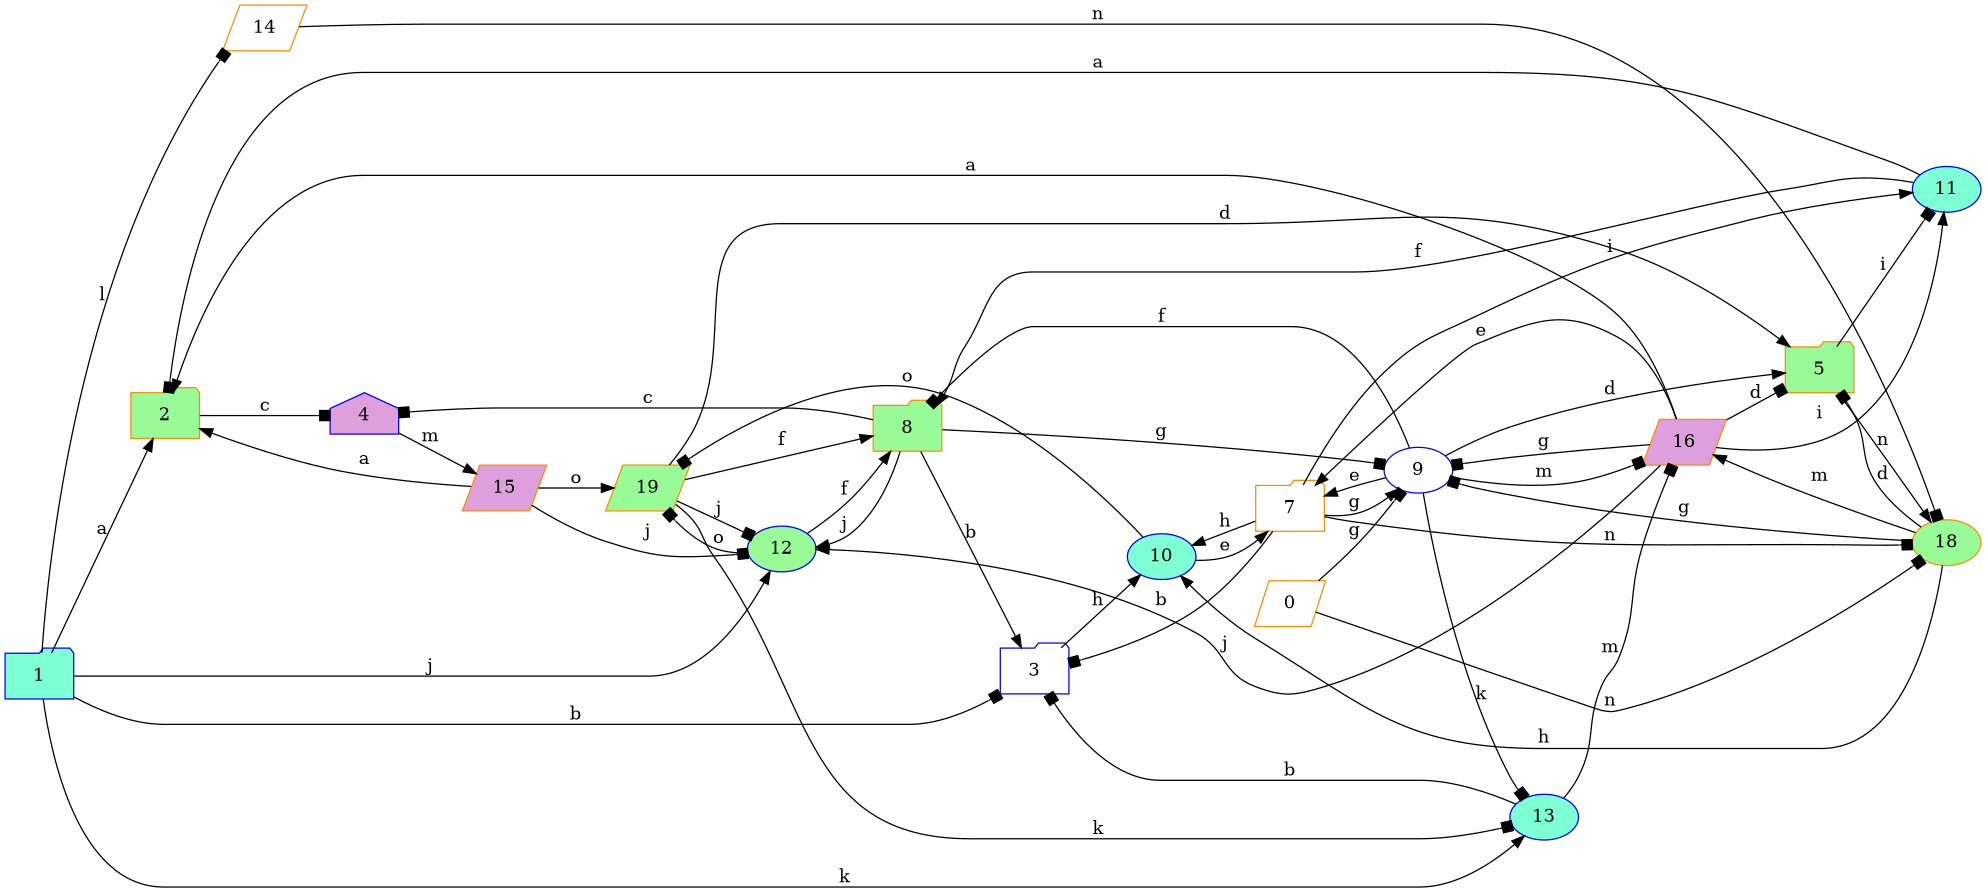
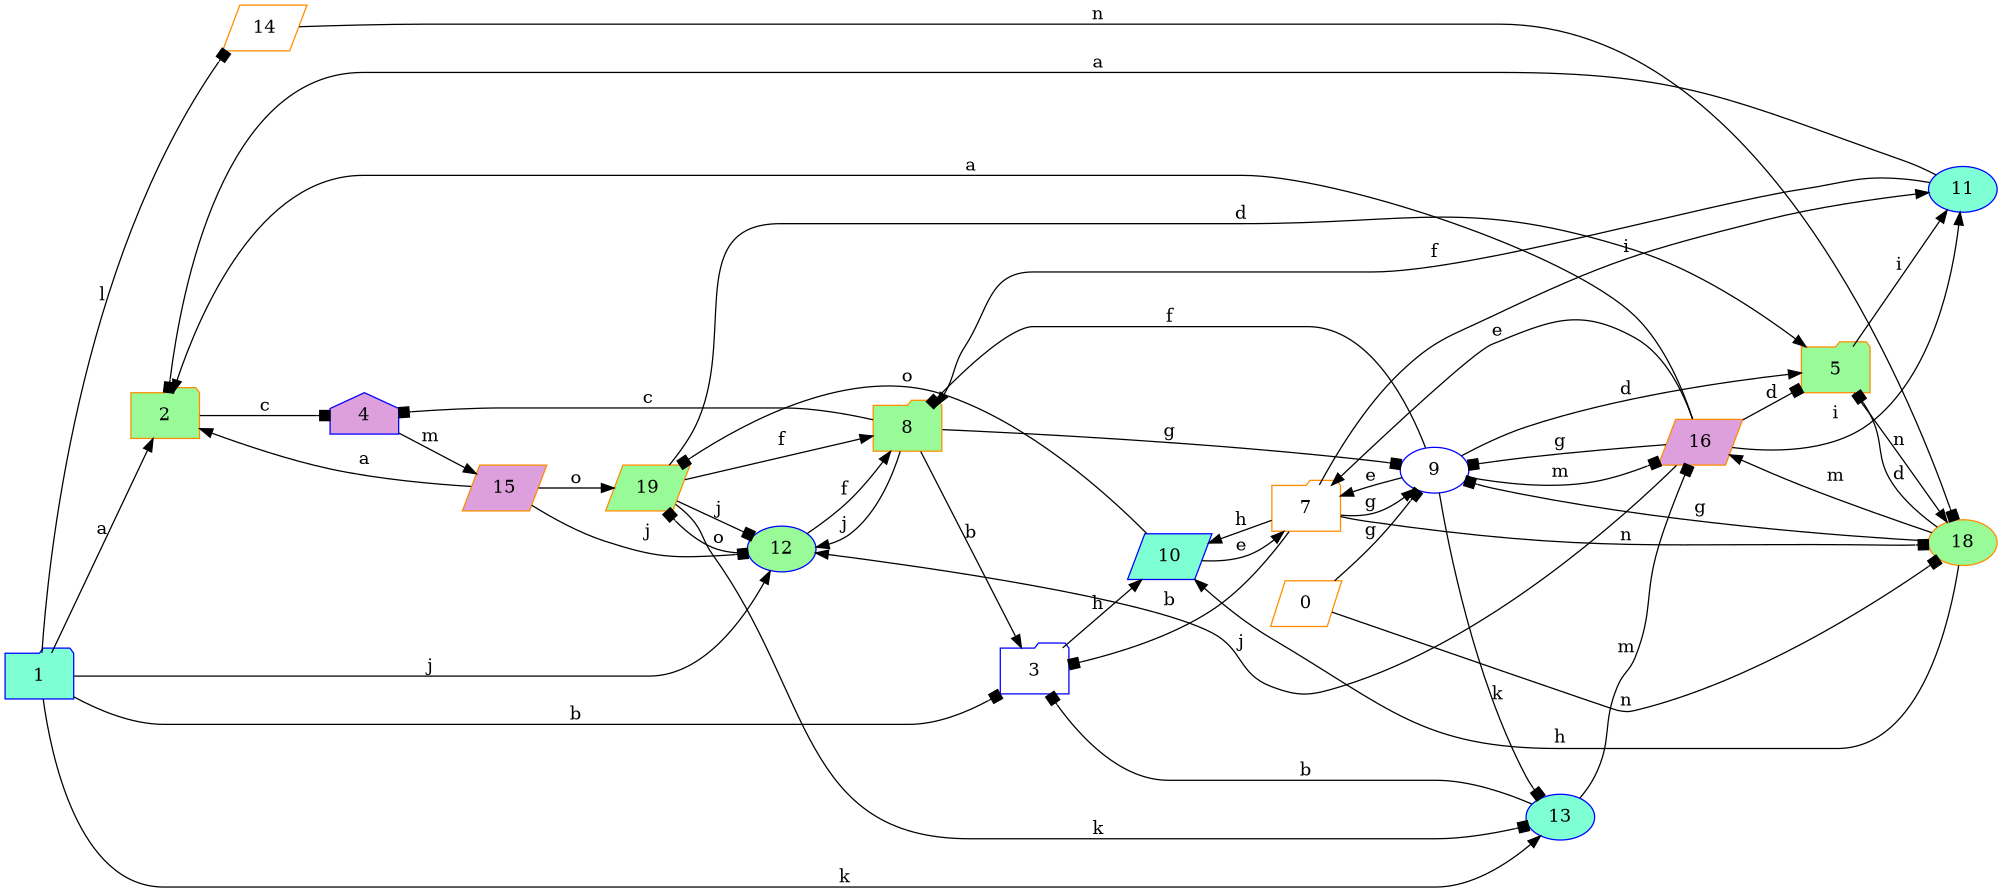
edge "5" -> "11": arrowhead box -> normal
node "10": shape ellipse -> parallelogram
